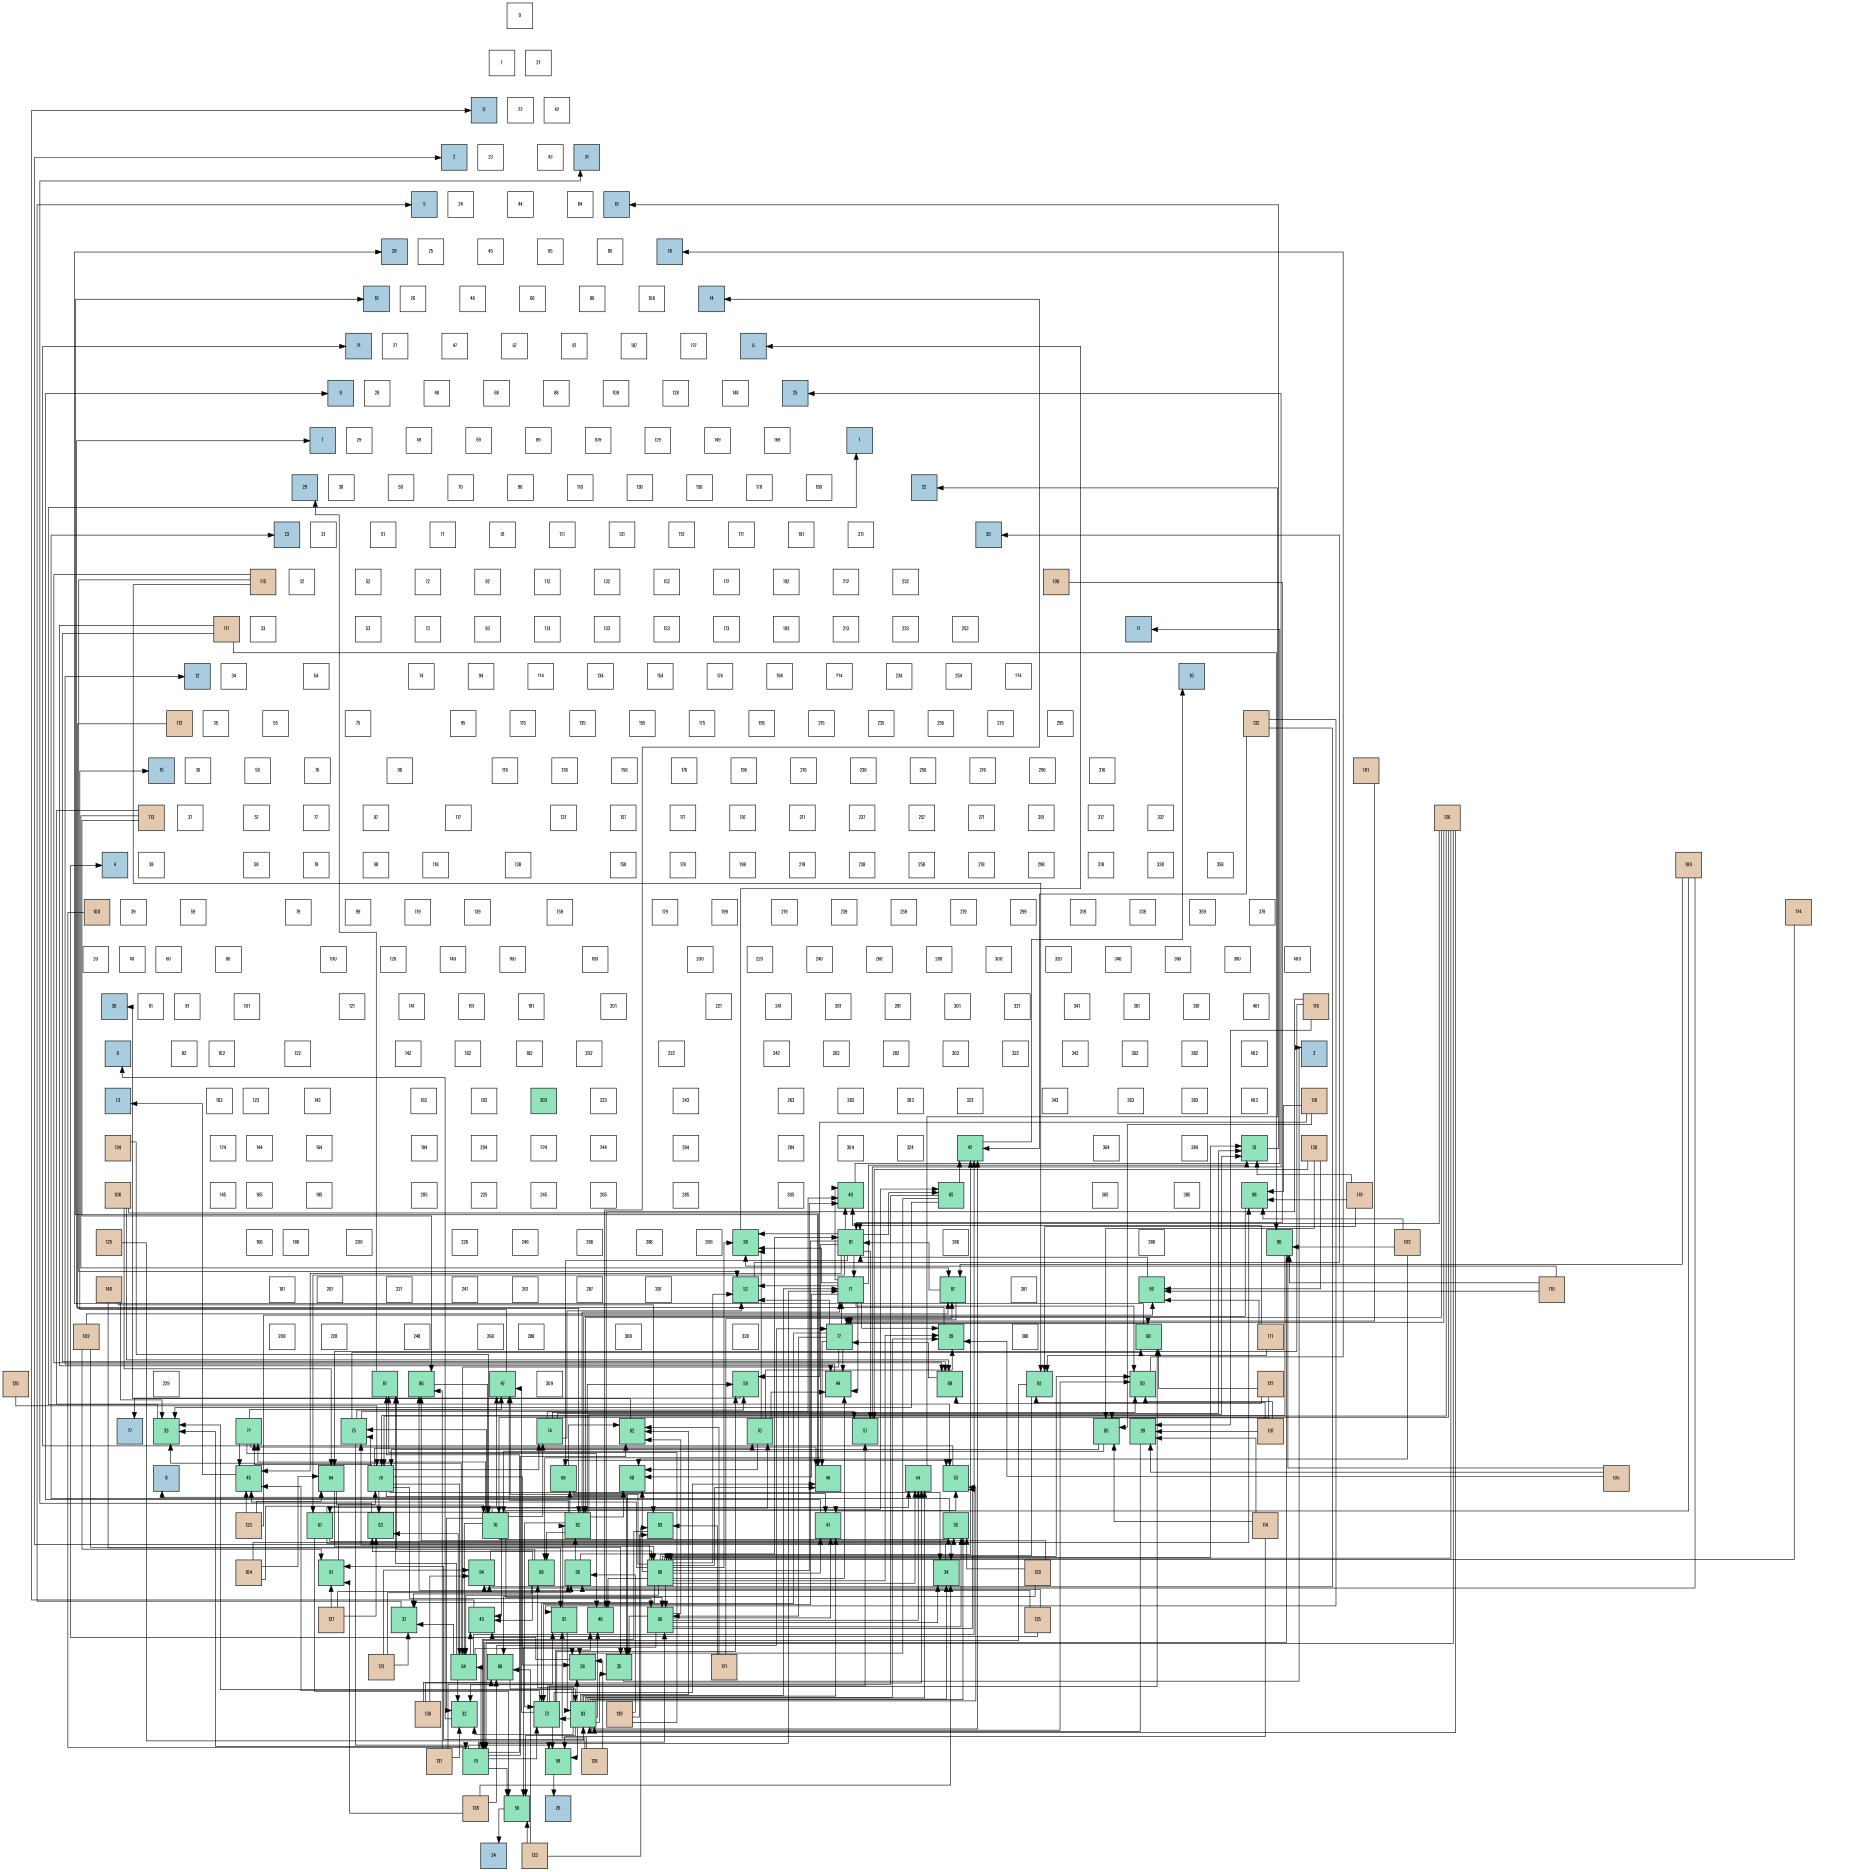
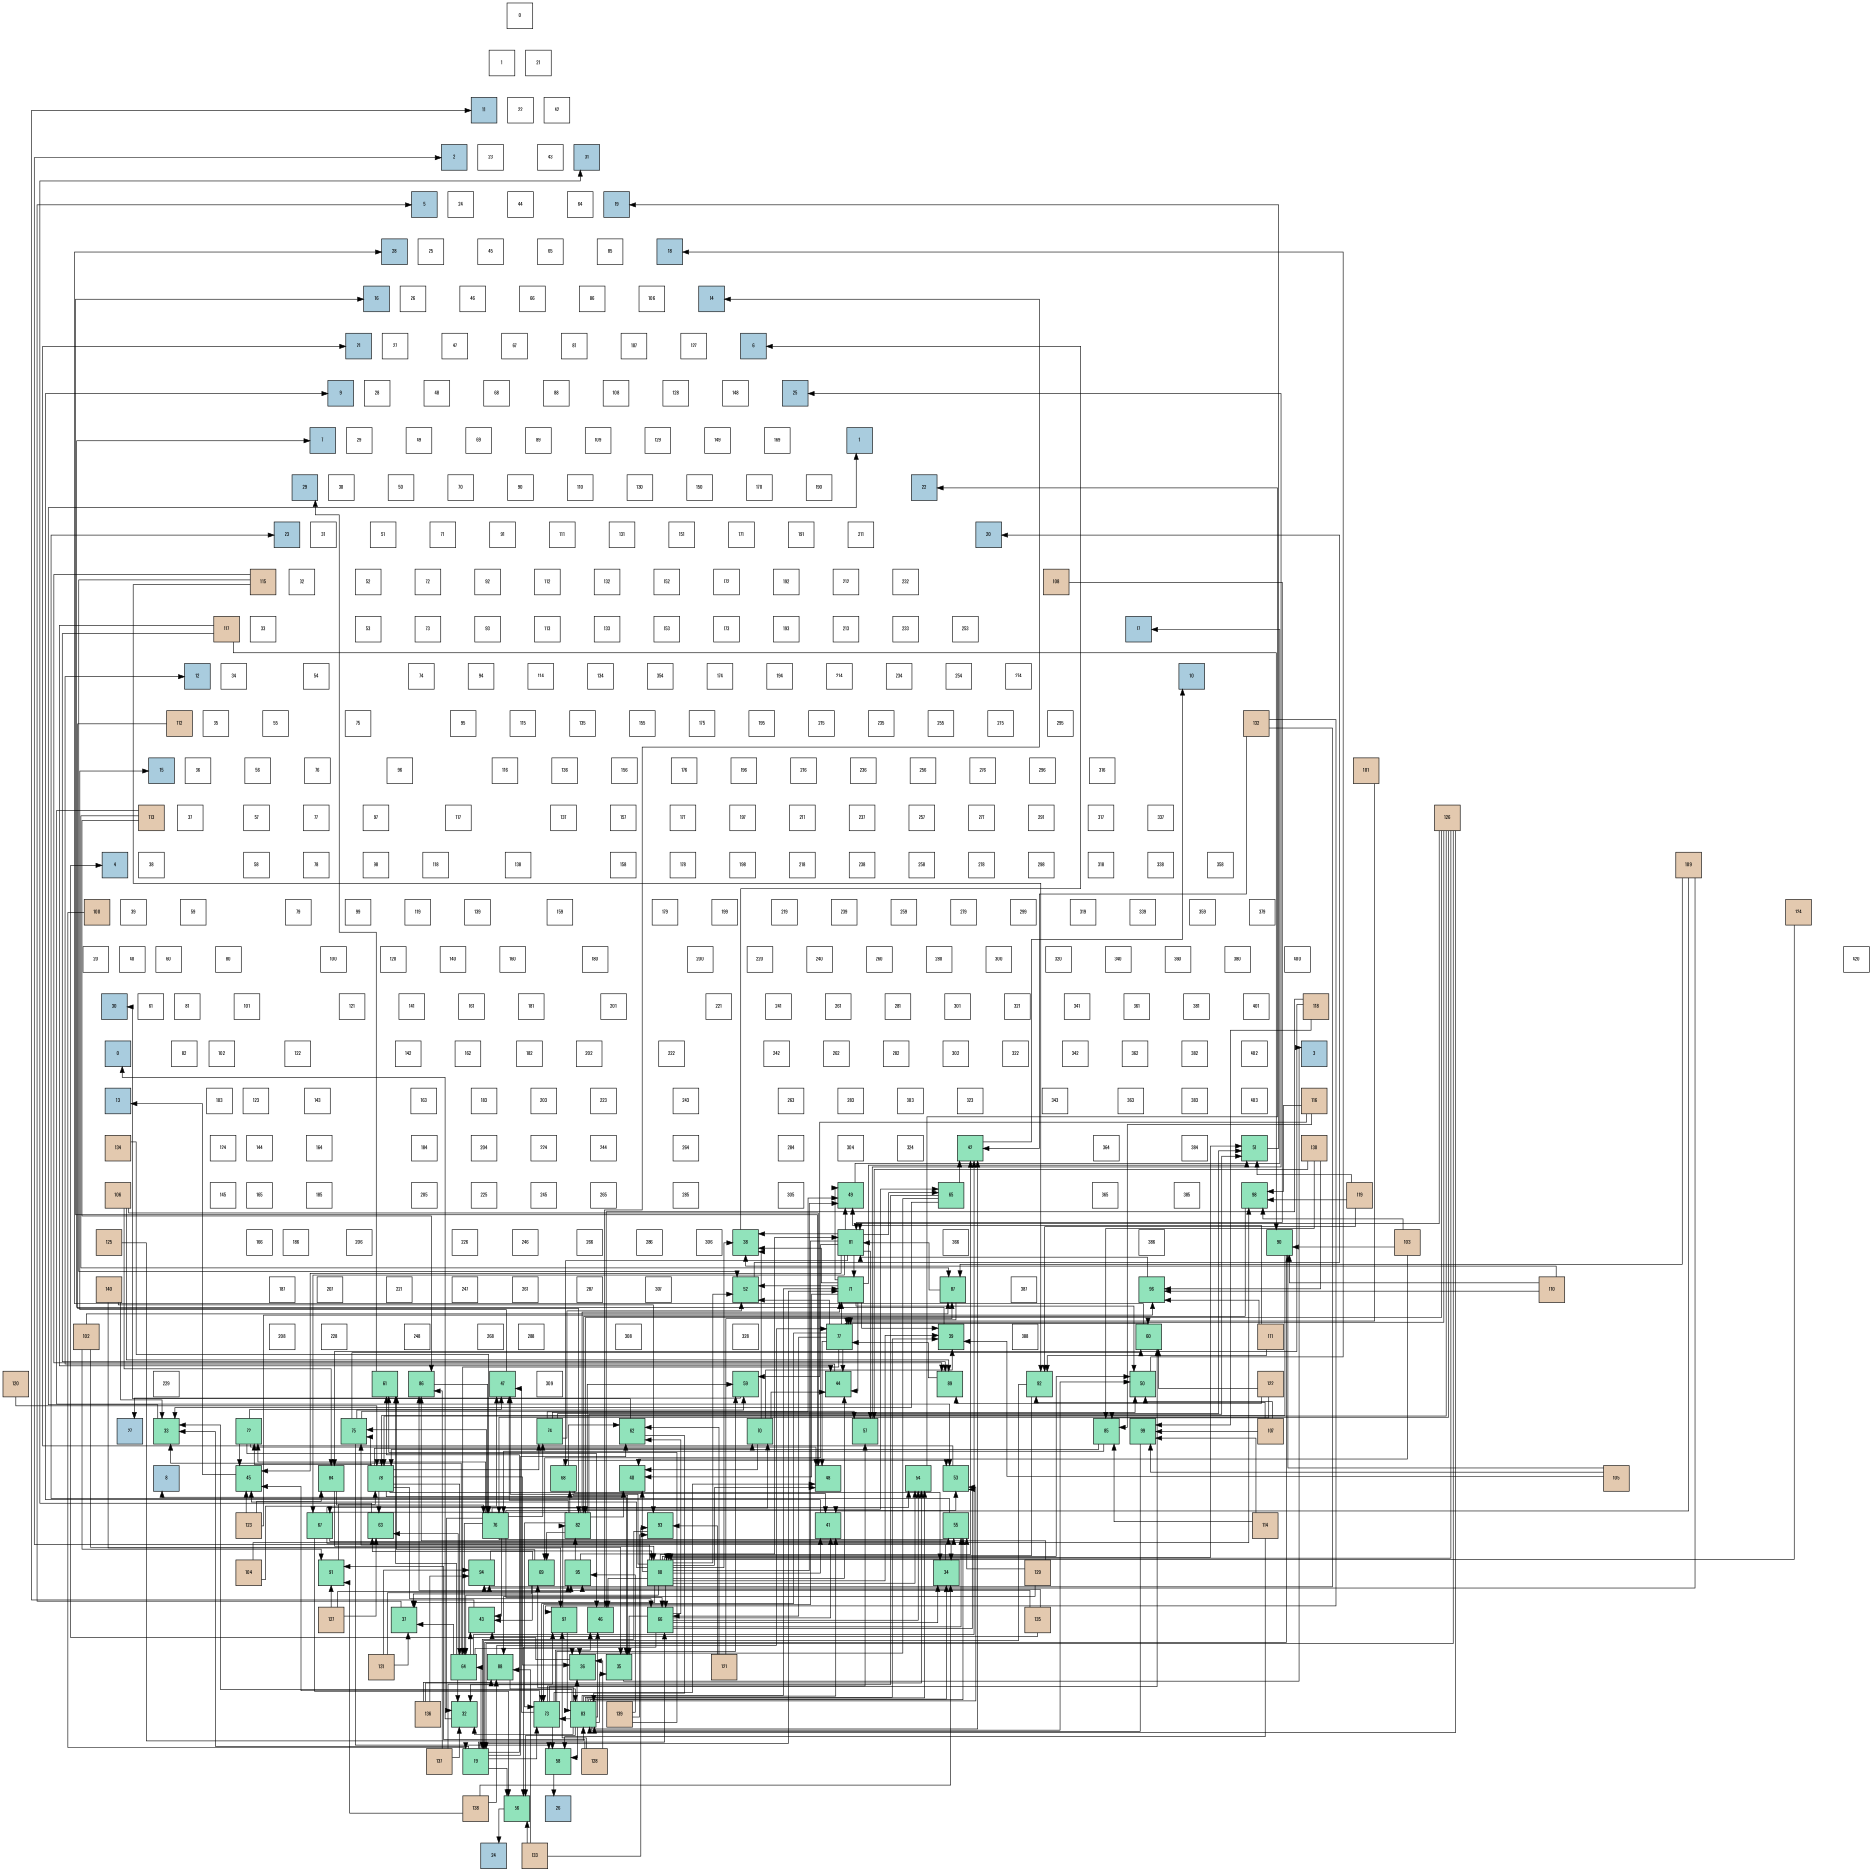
node "154": label "154" -> "354"
node "420": added
node "203": fillcolor #91e3bb -> #ffffff
edge "83" -> "62": reversed
edge "104" -> "84": removed
